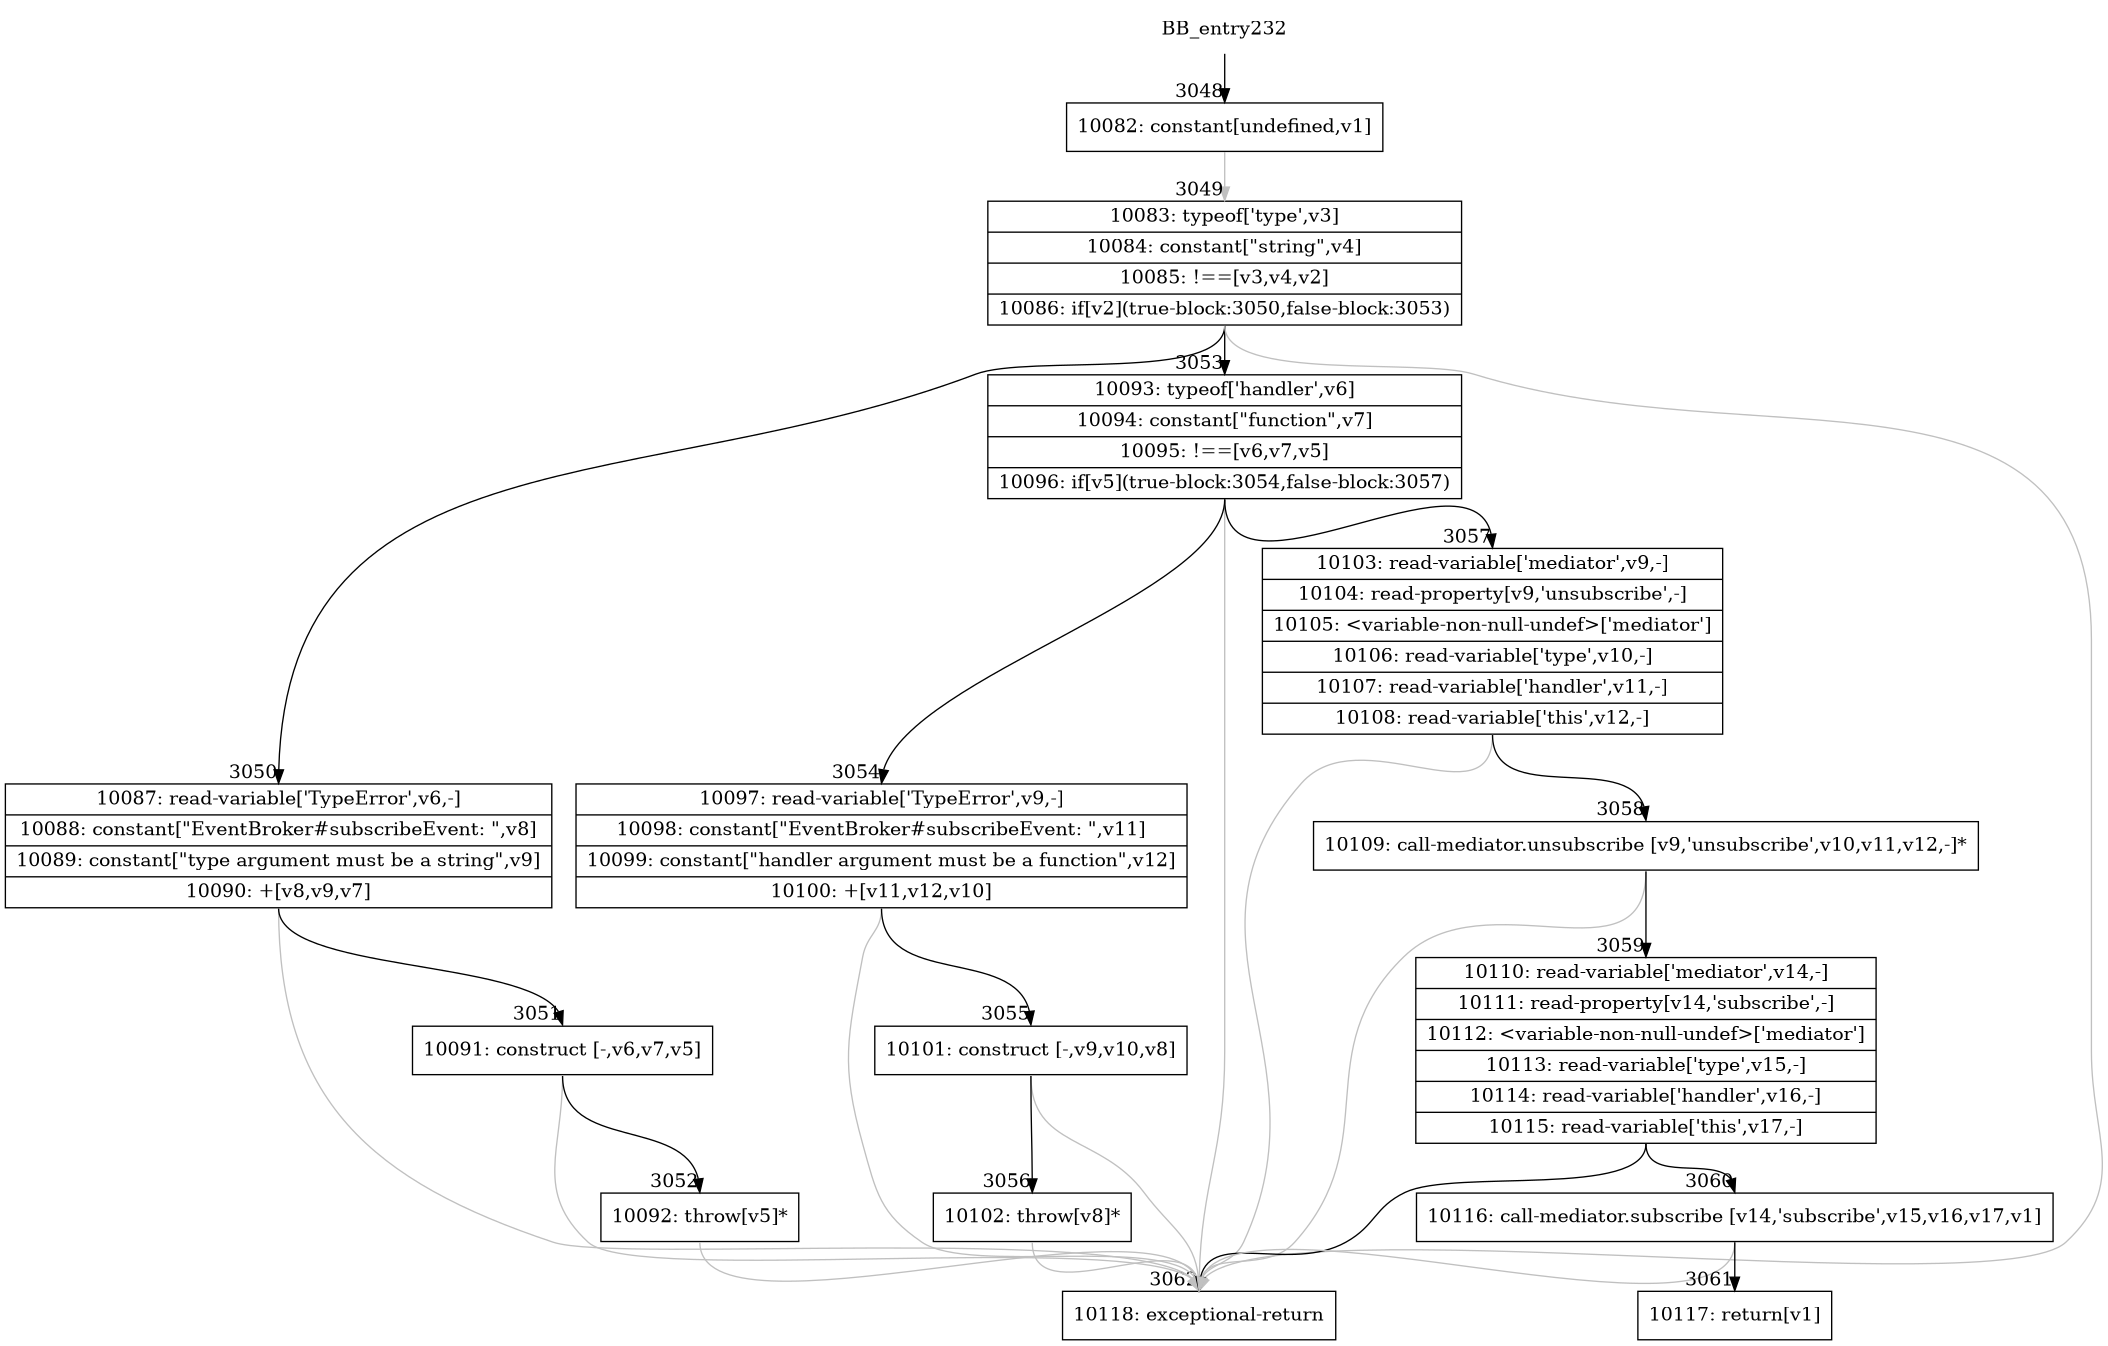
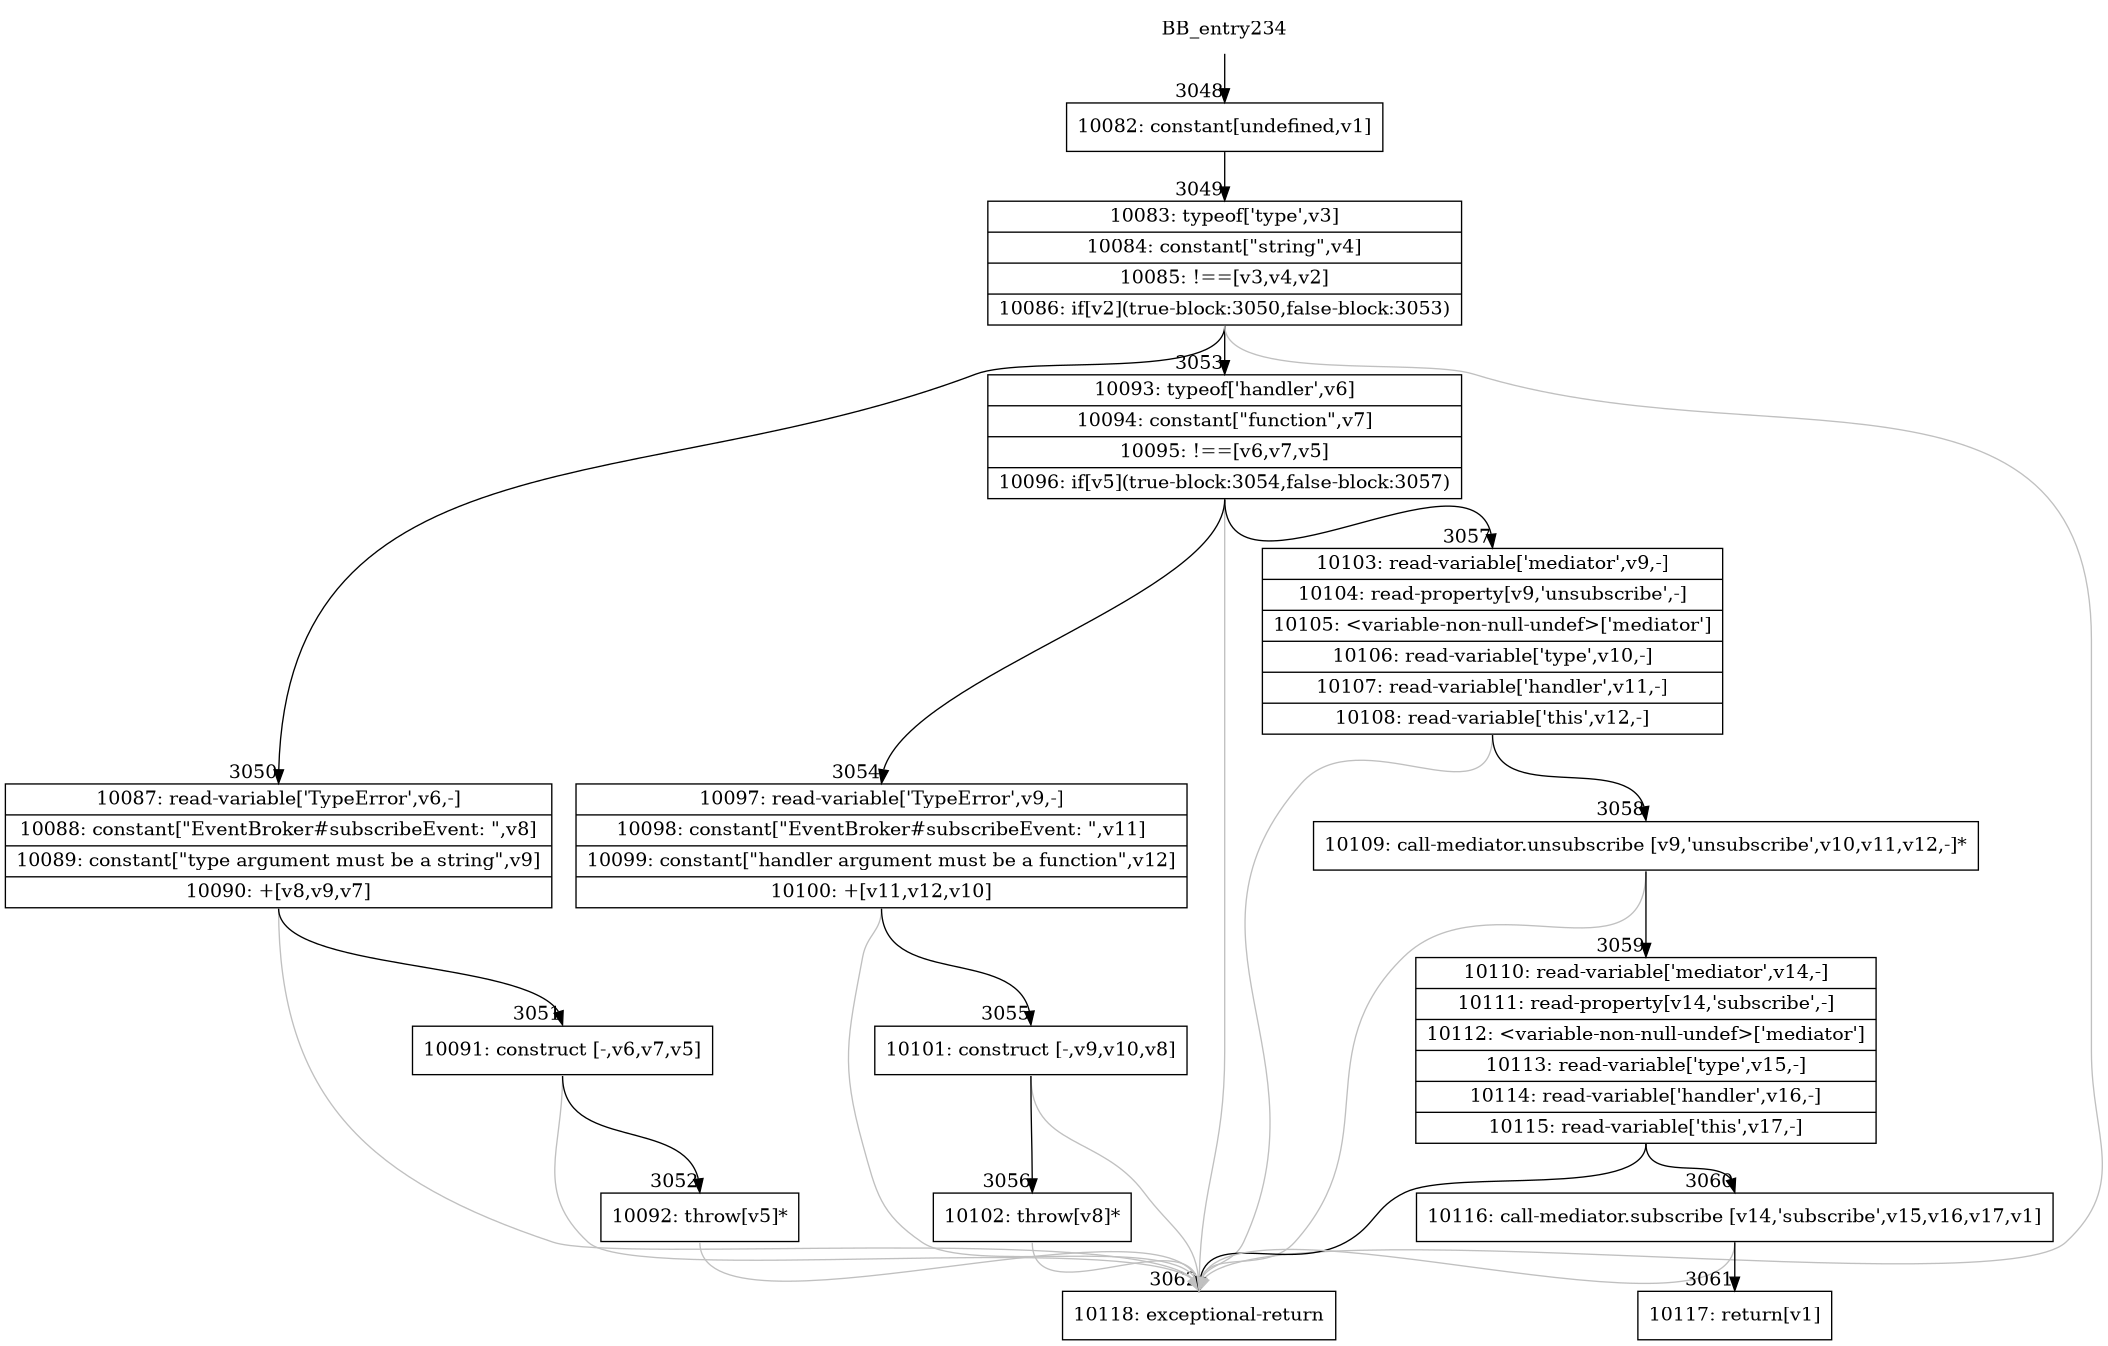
node "BB_entry232": label "BB_entry232" -> "BB_entry234"
edge "10082: constant[undefined,v1]" -> "10083: typeof['type',v3]": color gray -> black
